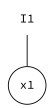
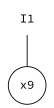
node "x1": label "x1" -> "x9"
